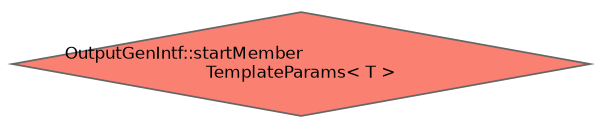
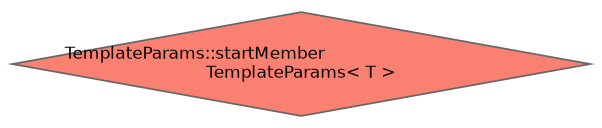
node "OutputGenIntf::startMember TemplateParams< T >": label "OutputGenIntf::startMember TemplateParams< T >" -> "TemplateParams::startMember TemplateParams< T >"
